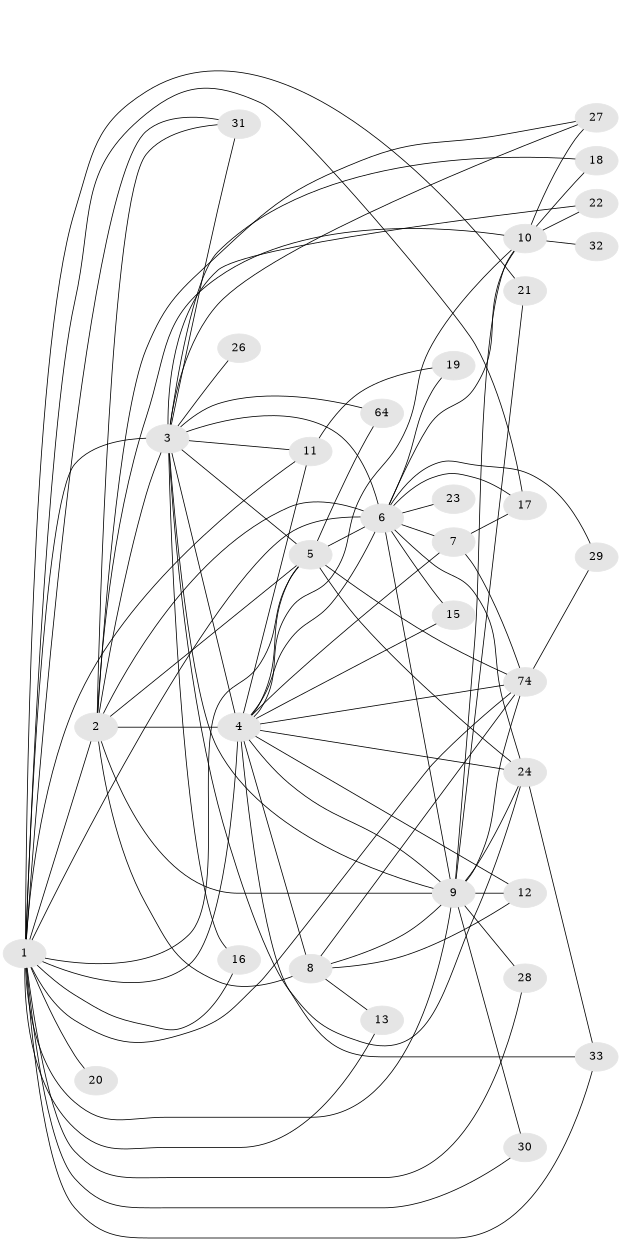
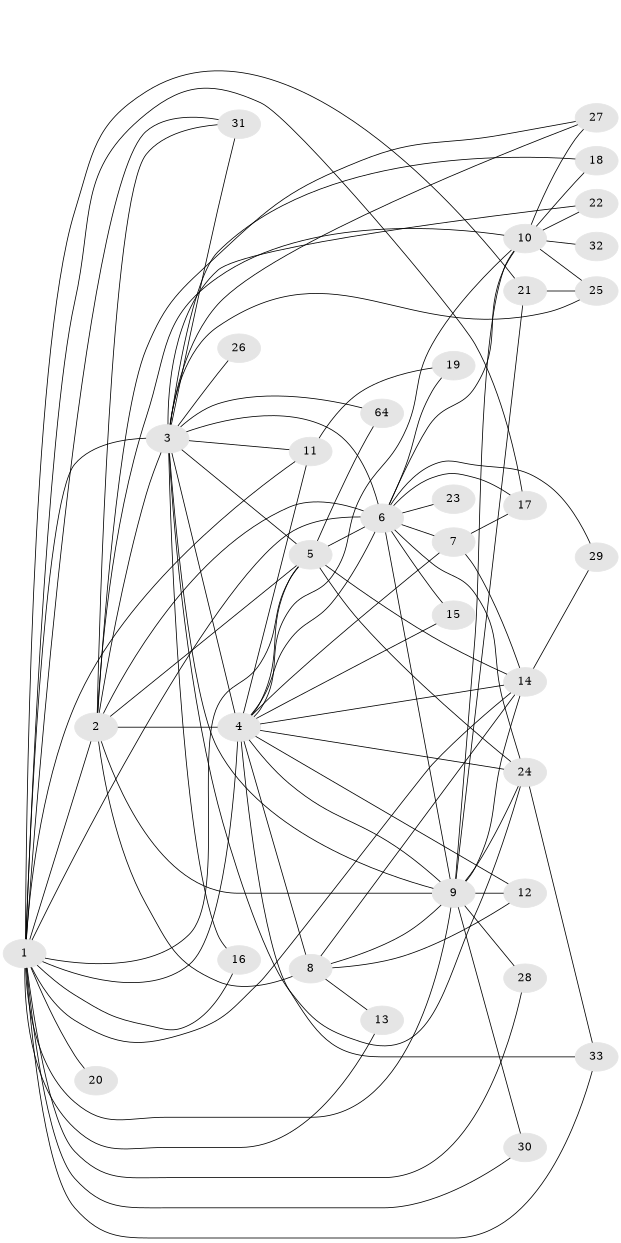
node "25": added
node "74": label "74" -> "14"
